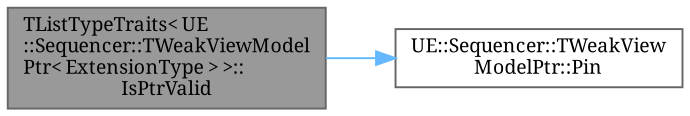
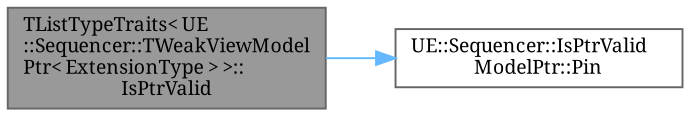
node "UE::Sequencer::TWeakView ModelPtr::Pin": label "UE::Sequencer::TWeakView ModelPtr::Pin" -> "UE::Sequencer::IsPtrValid ModelPtr::Pin"
